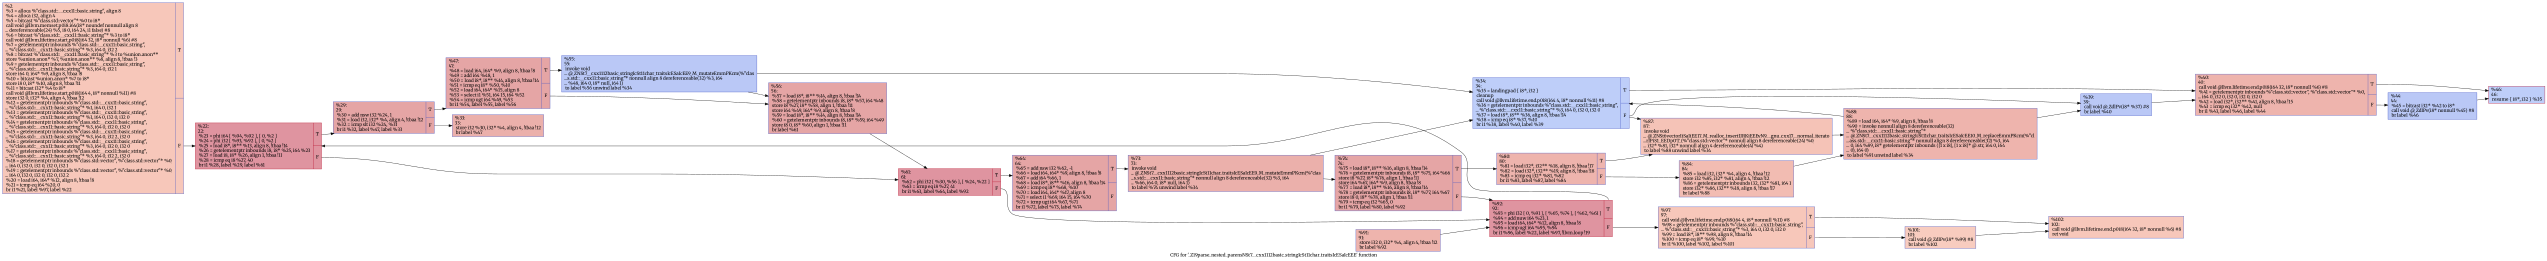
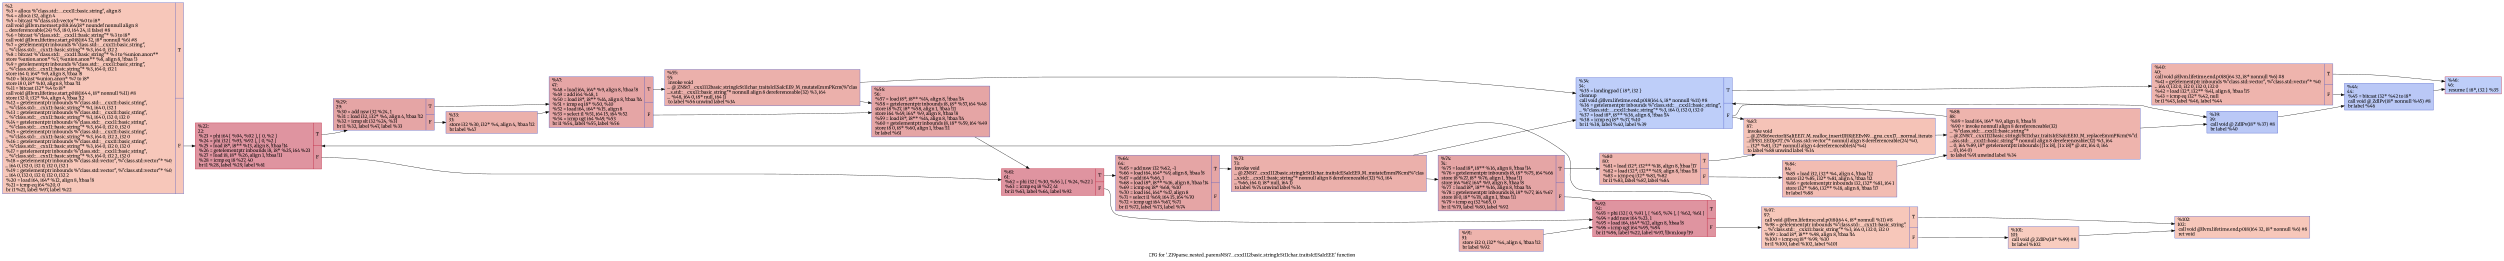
node "%55:": fillcolor #6282ea70 -> #d24b4070
edge "%39:" -> "%40:": now "%39:" -> "%44:"
edge "%33:" -> "%47:": added
